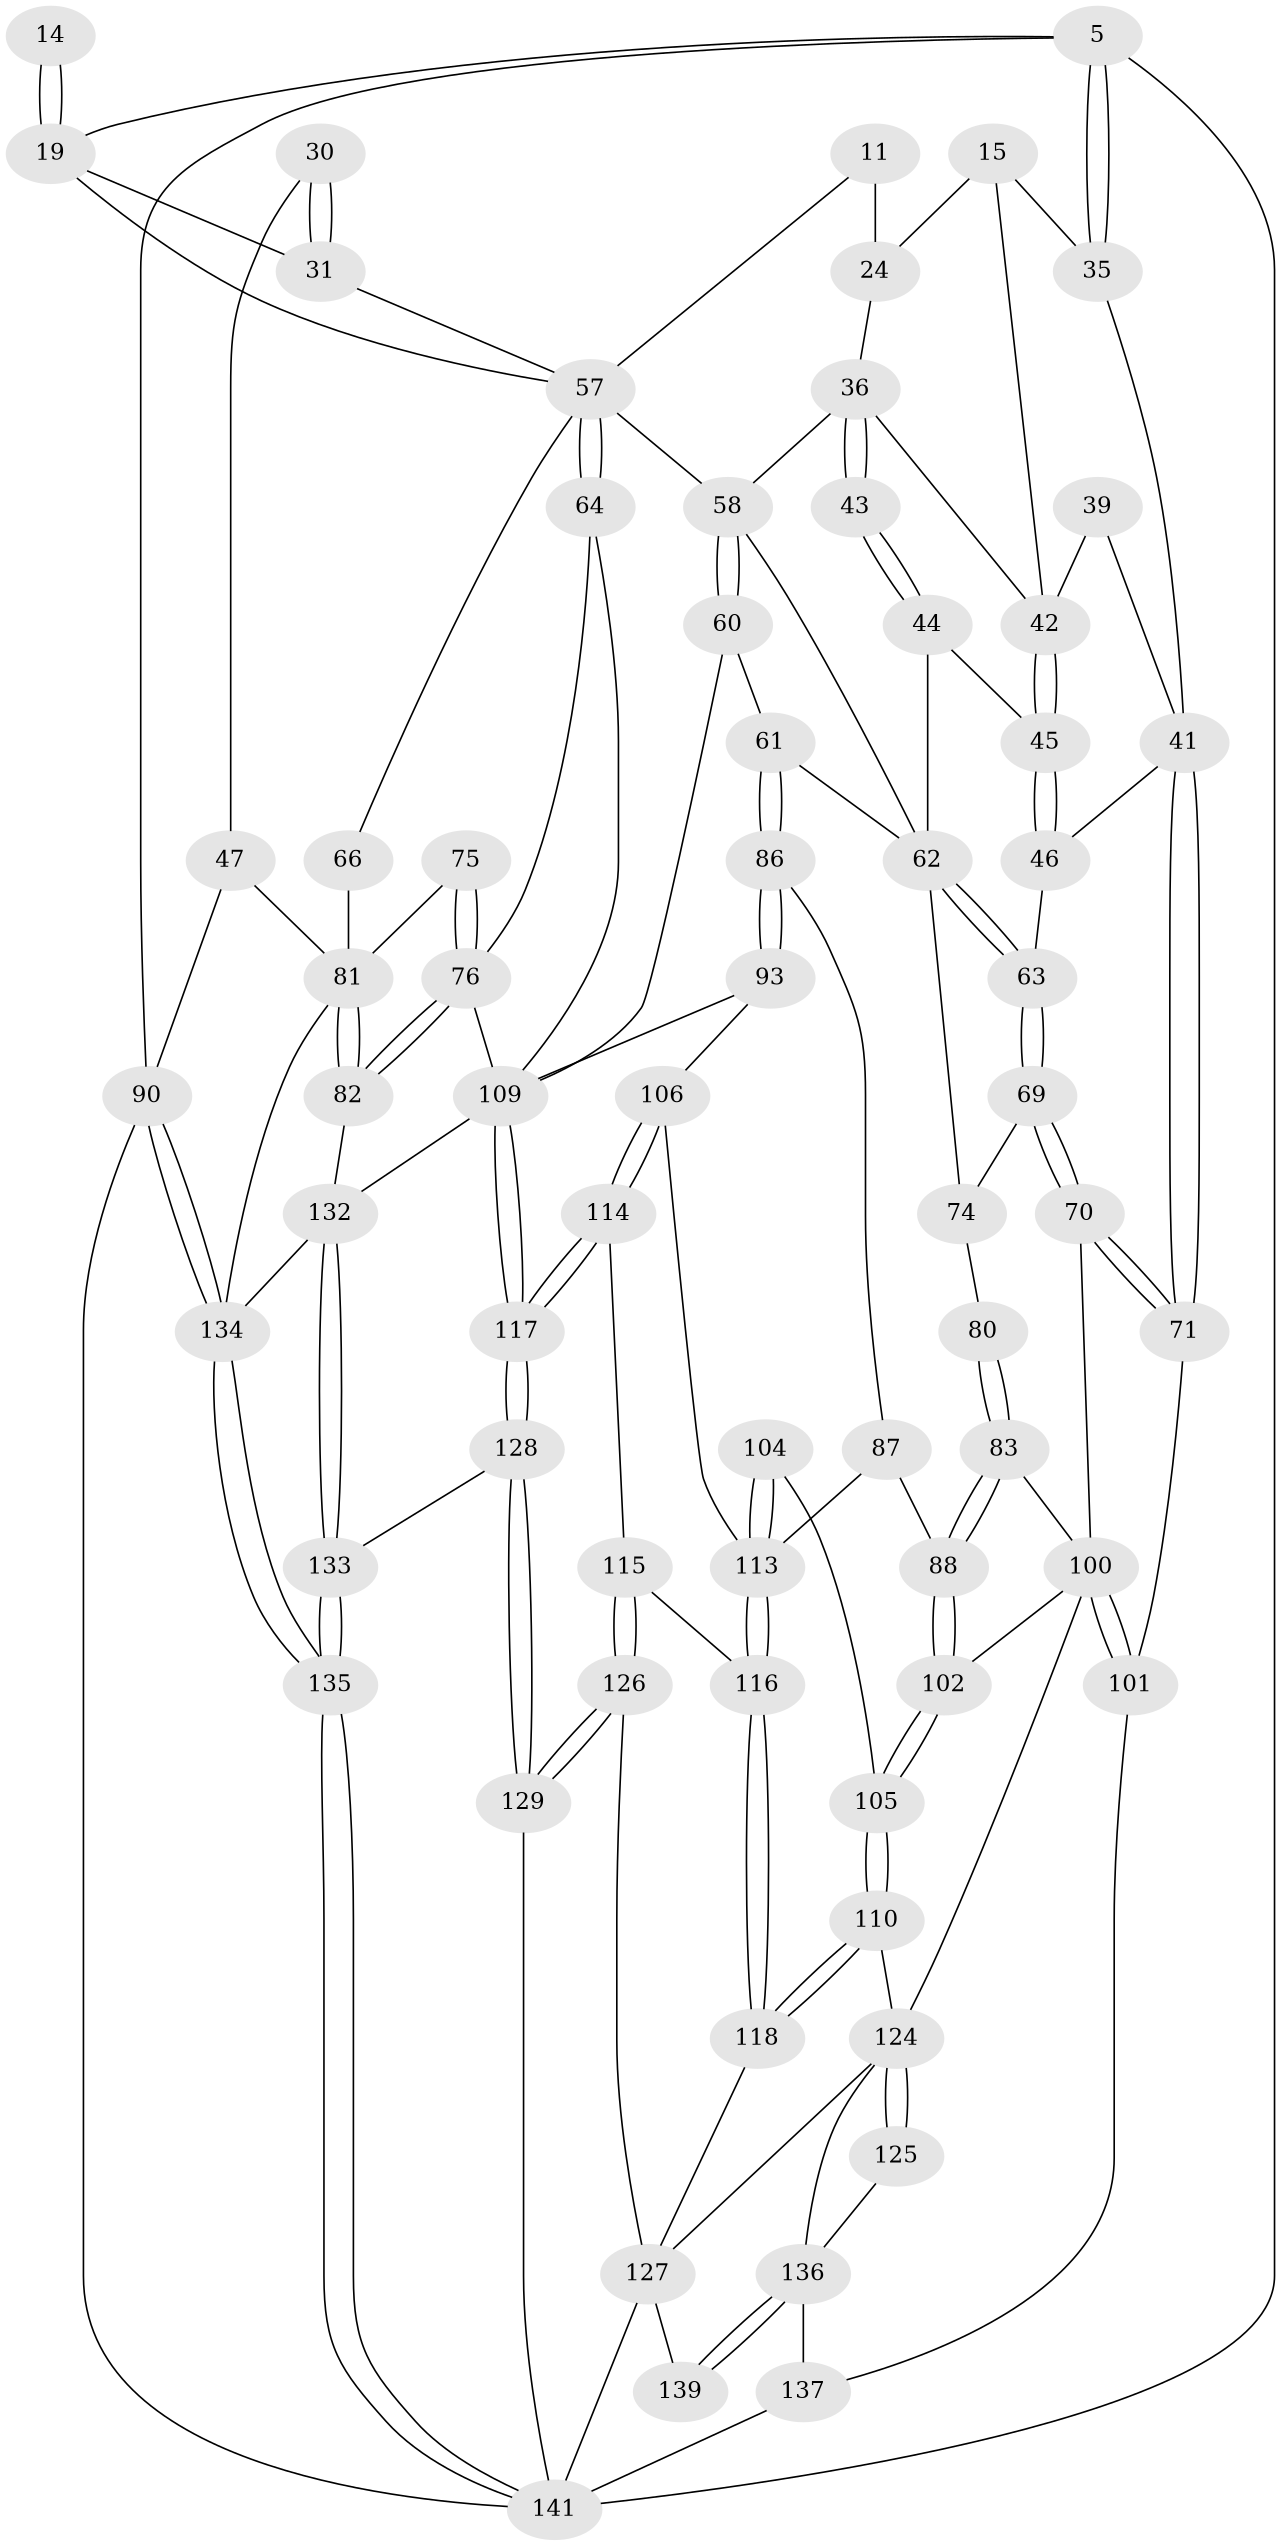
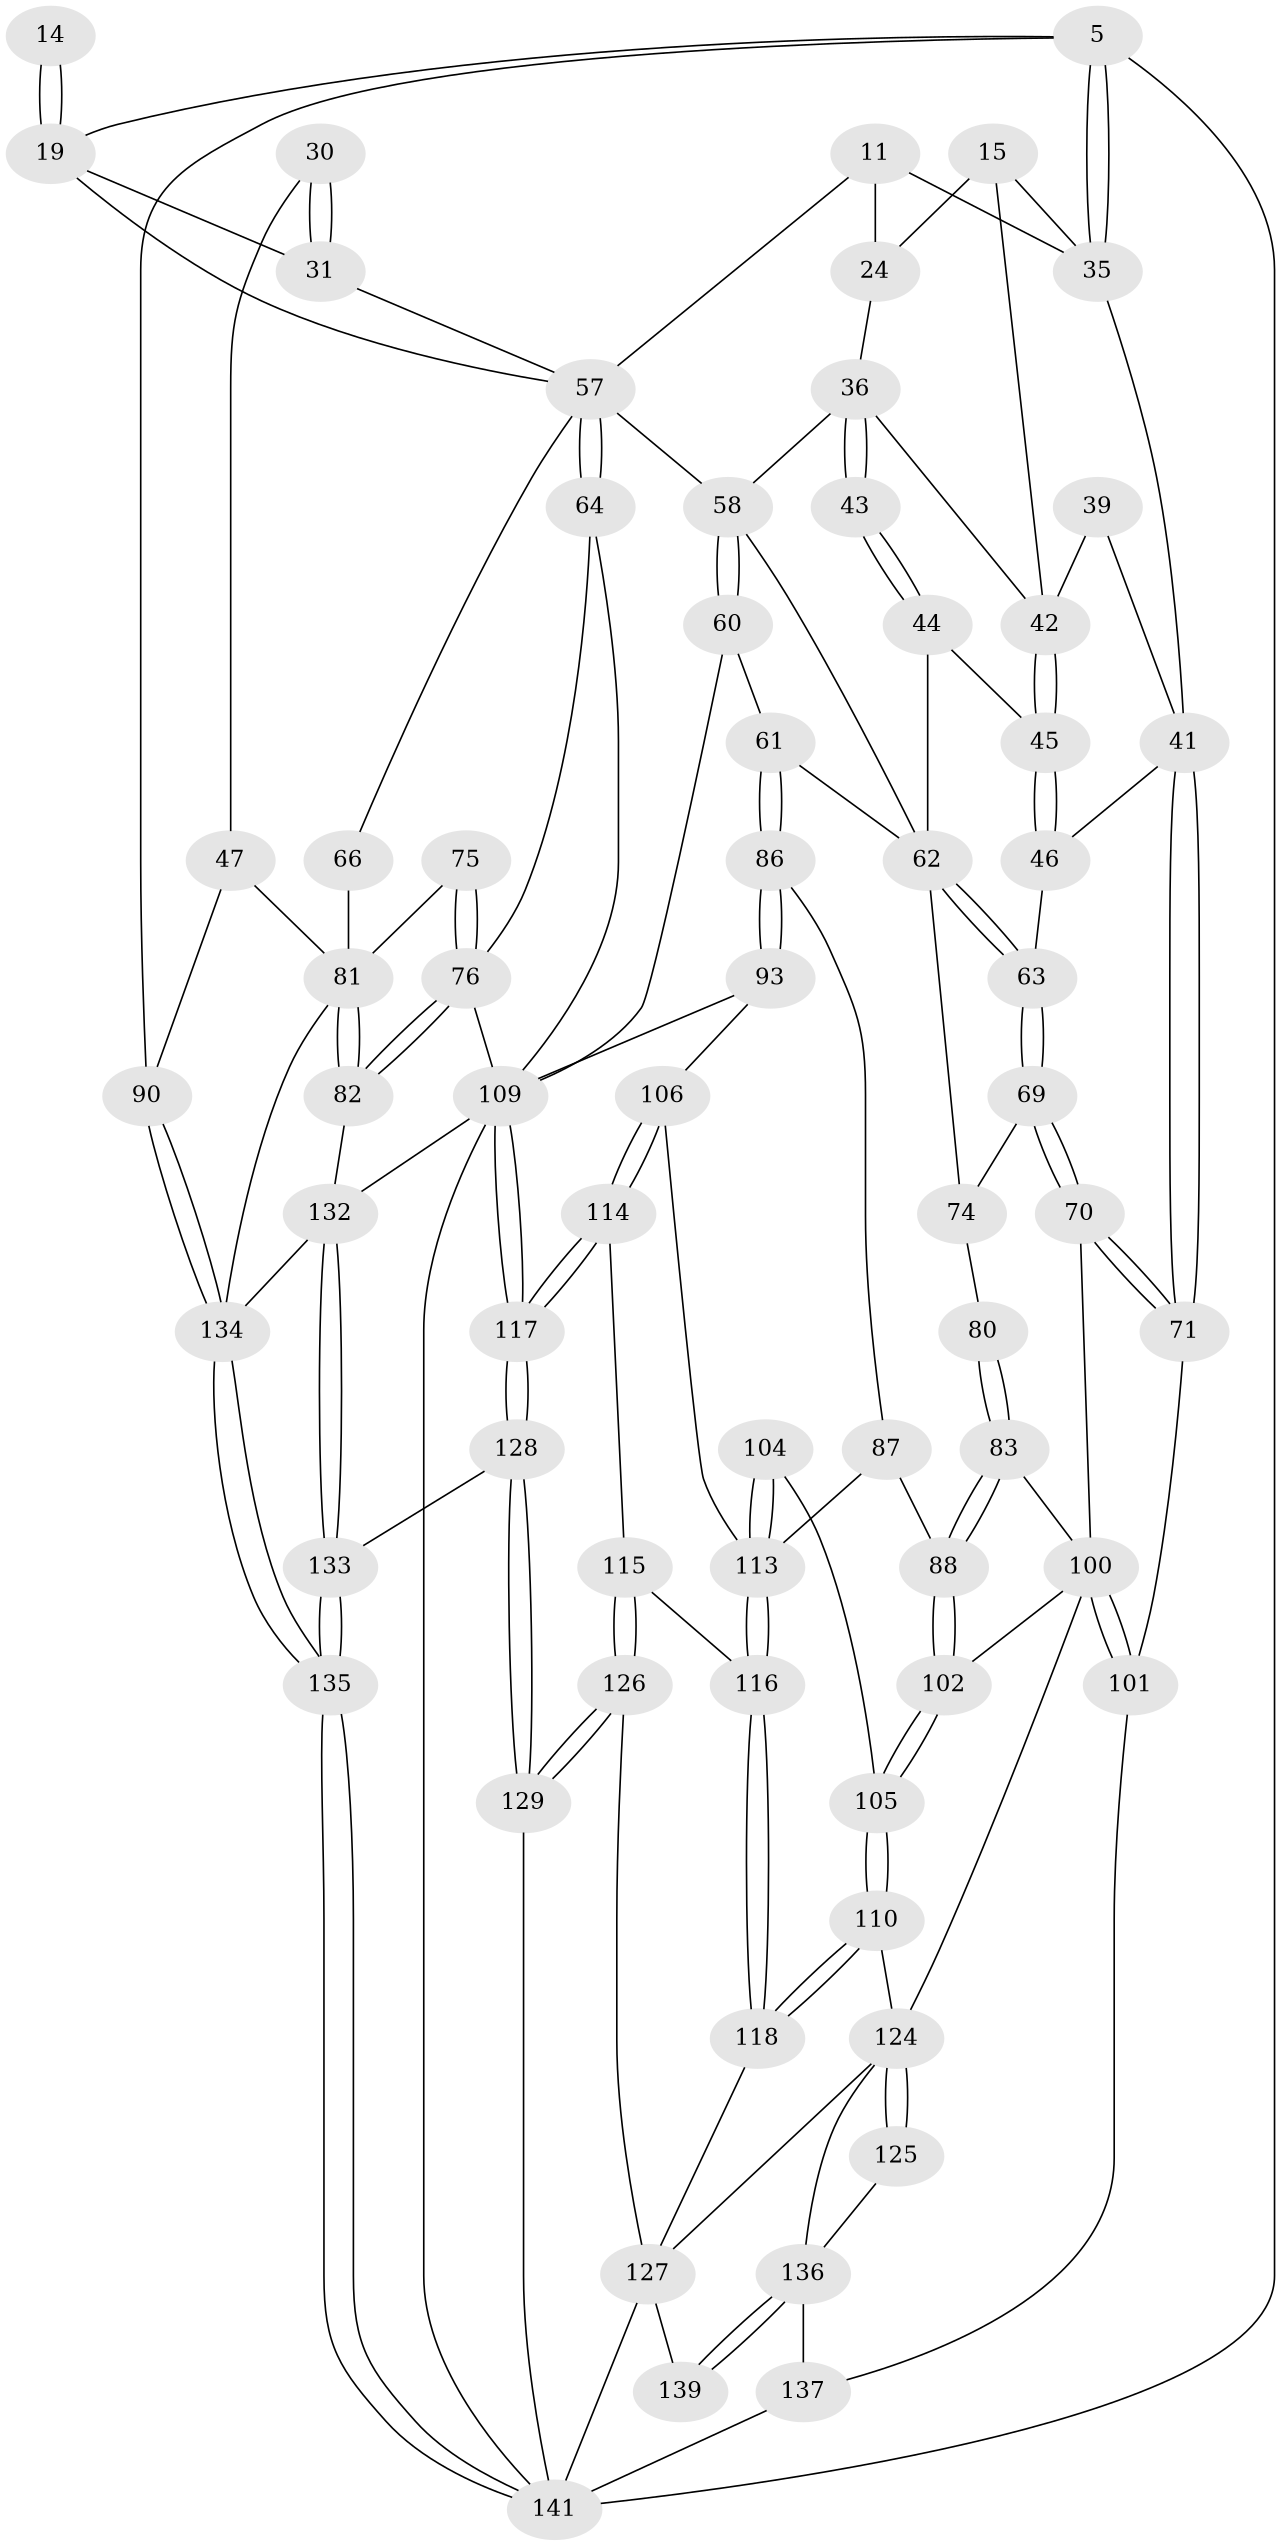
edge "11" -- "35": added
edge "90" -- "141": now "109" -- "141"
